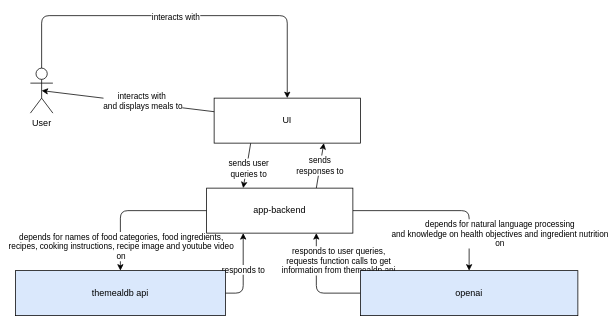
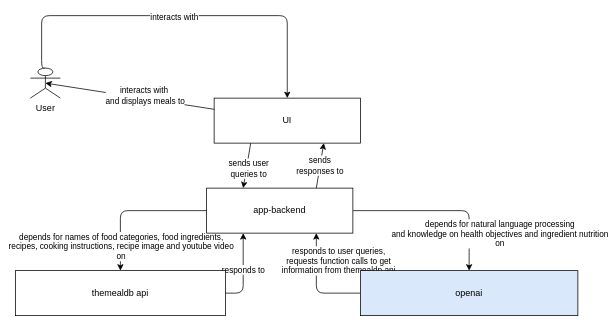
node "User": size 23x45 -> 30x30
node "themealdb api": fillcolor #dae8fc -> #ffffff
